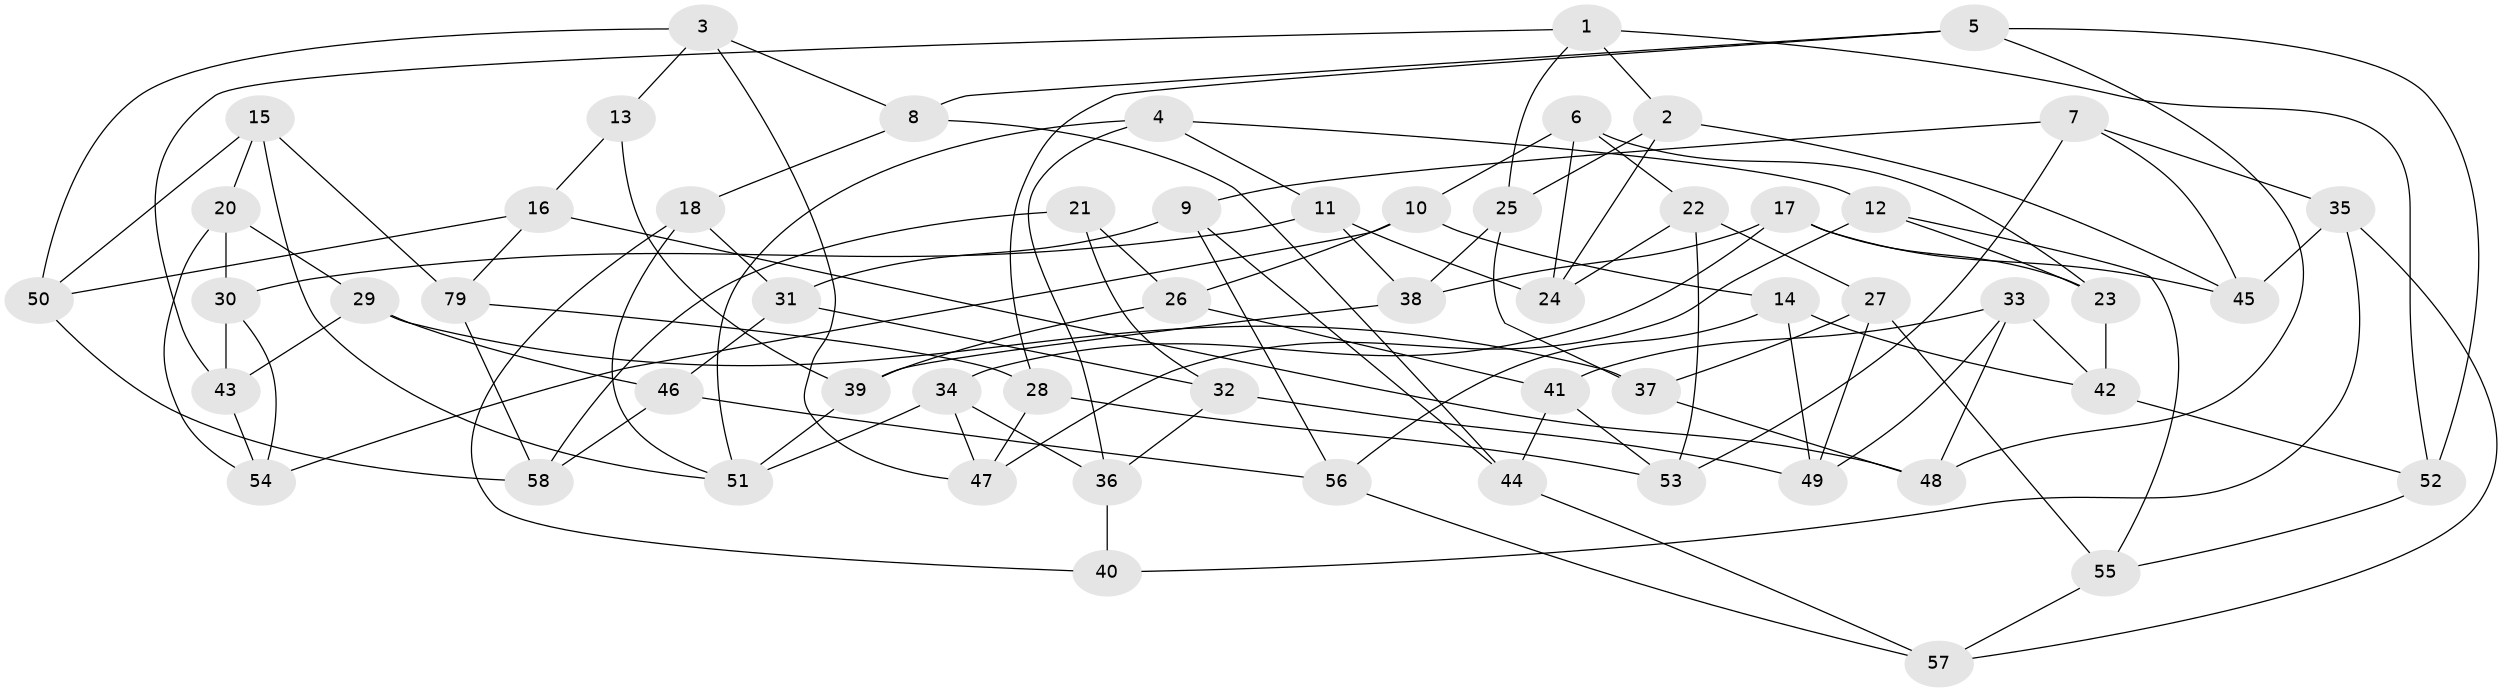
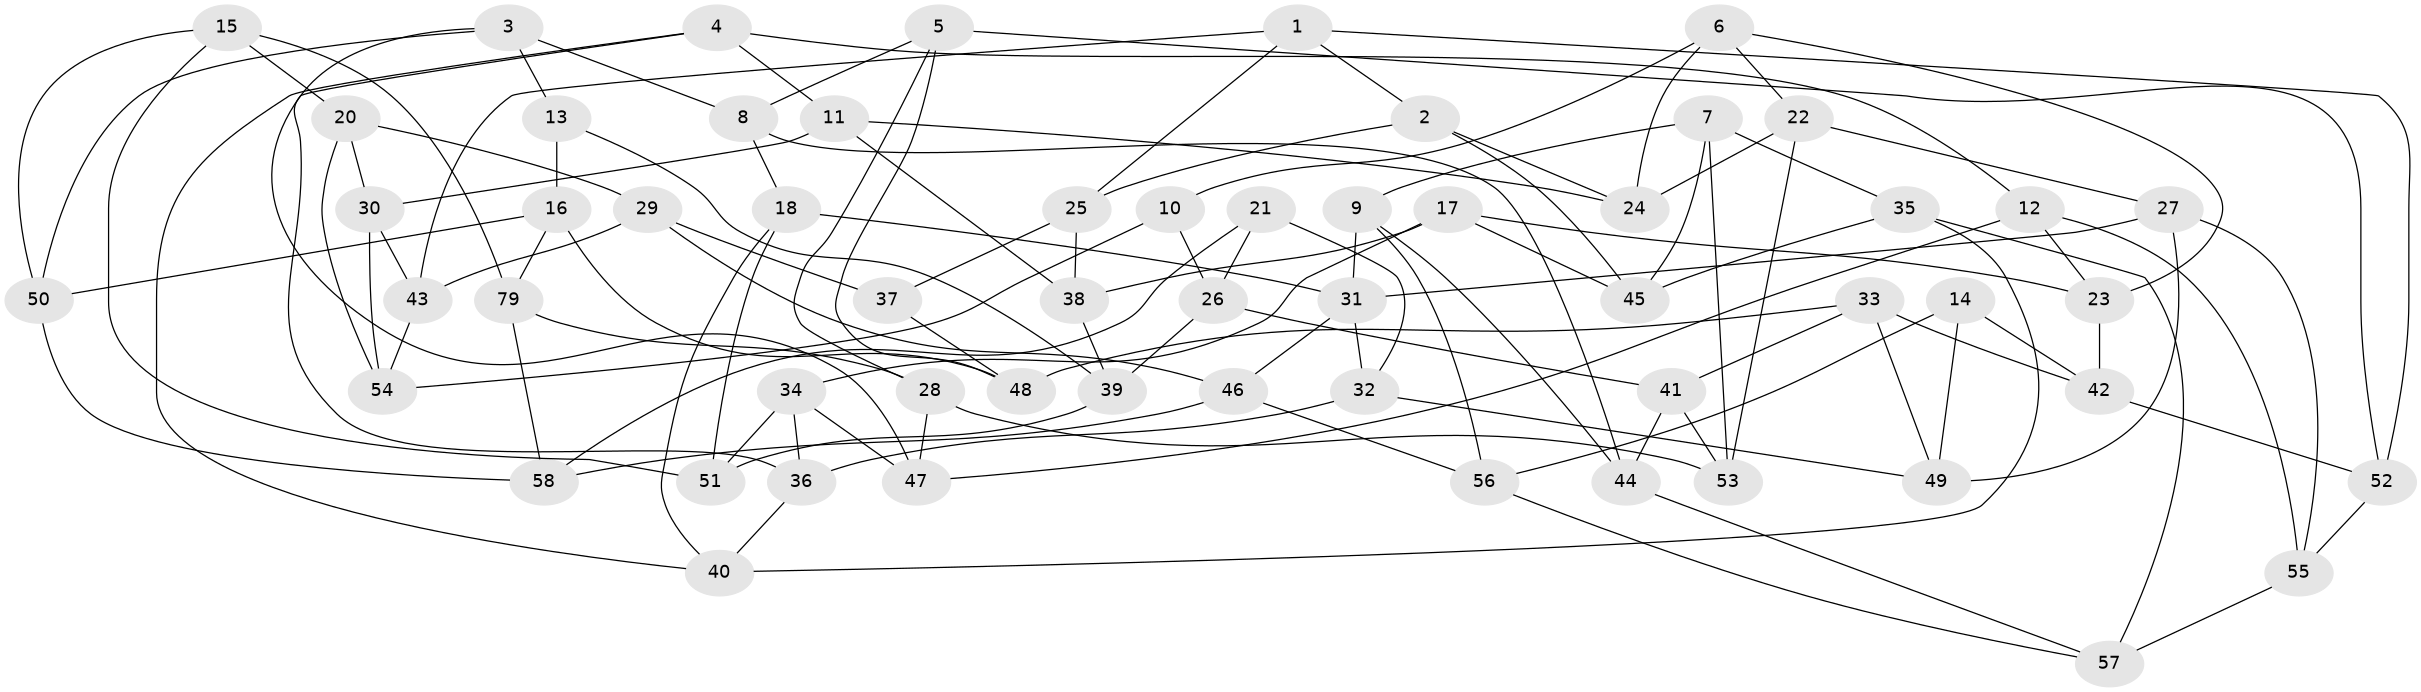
edge "4" -- "51": now "4" -- "40"
edge "10" -- "14": removed
edge "27" -- "37": now "27" -- "31"
